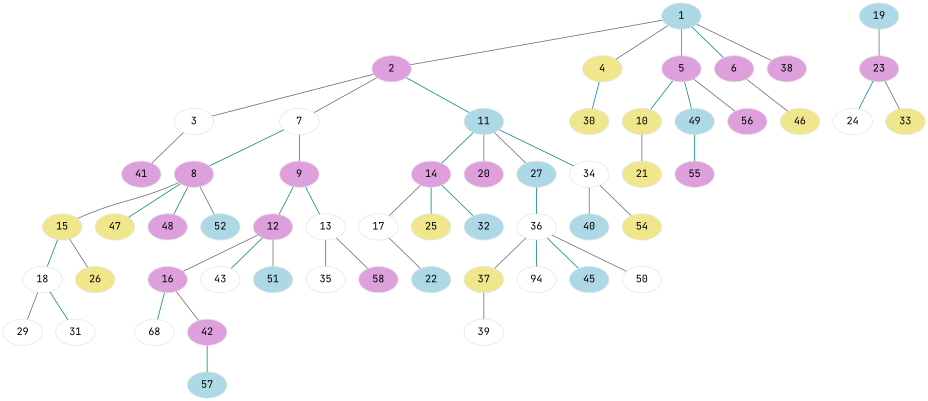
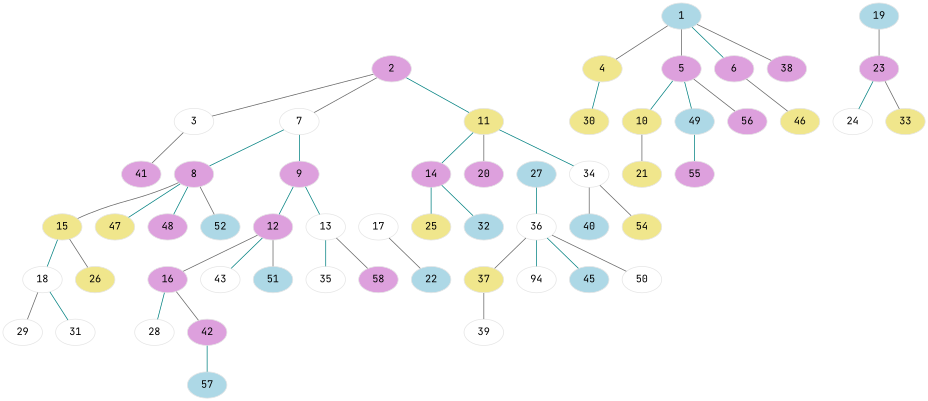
edge "1" -- "2": removed
node "11": fillcolor lightblue -> khaki
edge "11" -- "27": removed
edge "14" -- "17": removed
node "68": label "68" -> "28"
